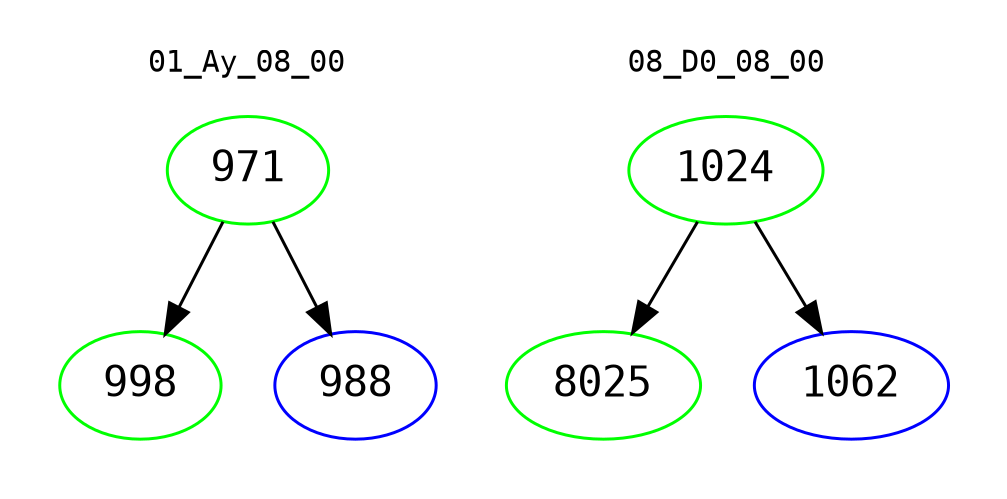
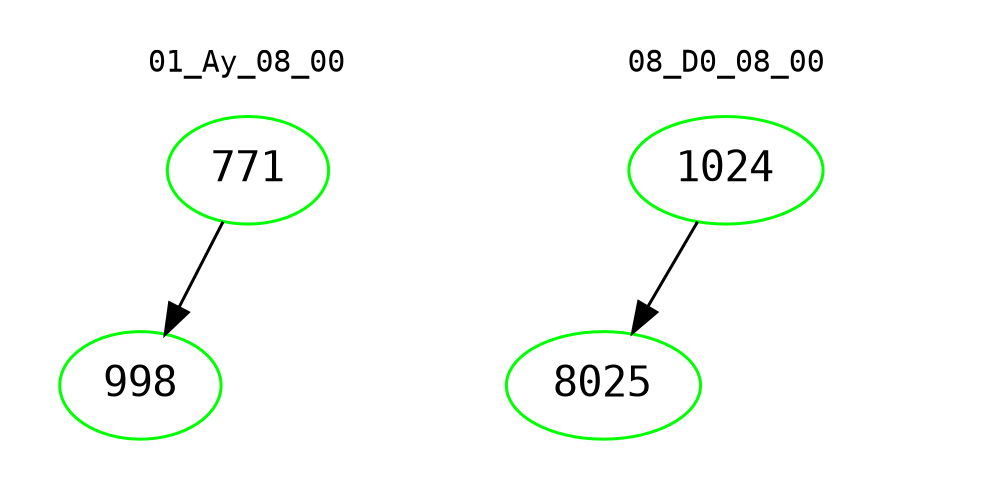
node "971": label "971" -> "771"
node "988": removed
node "1062": removed
